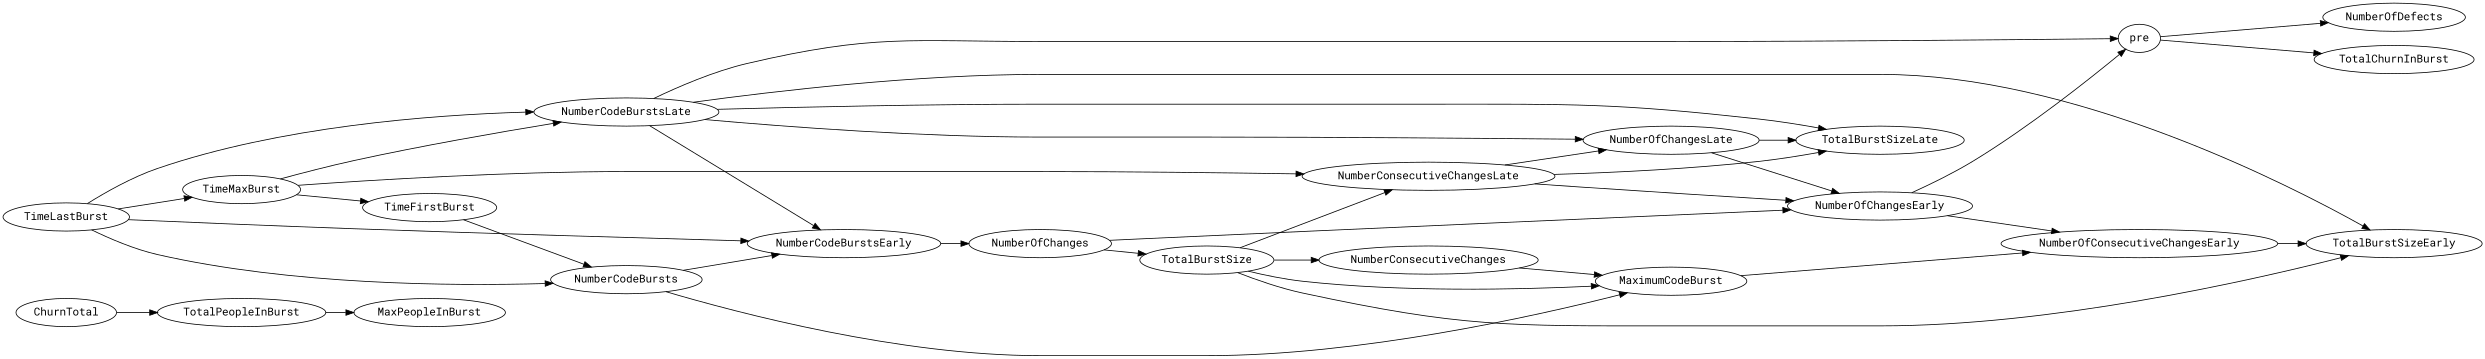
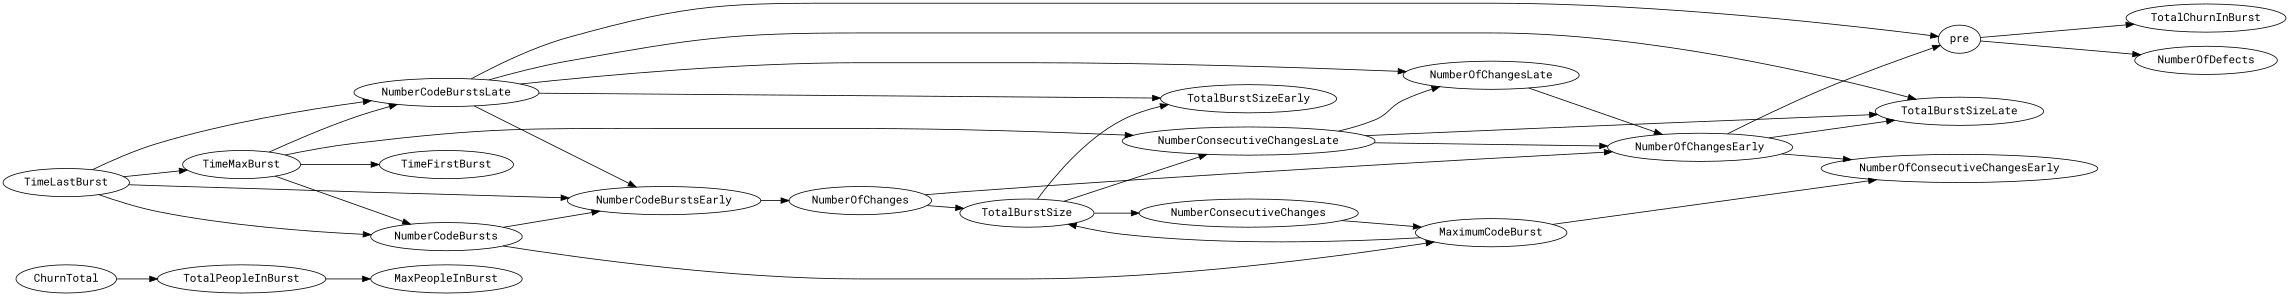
edge "NumberOfChangesLate" -> "TotalBurstSizeLate": now "NumberOfChangesEarly" -> "TotalBurstSizeLate"
edge "TimeFirstBurst" -> "NumberCodeBursts": now "TimeMaxBurst" -> "NumberCodeBursts"
edge "NumberOfConsecutiveChangesEarly" -> "TotalBurstSizeEarly": removed
edge "TotalBurstSize" -> "MaximumCodeBurst": reversed
